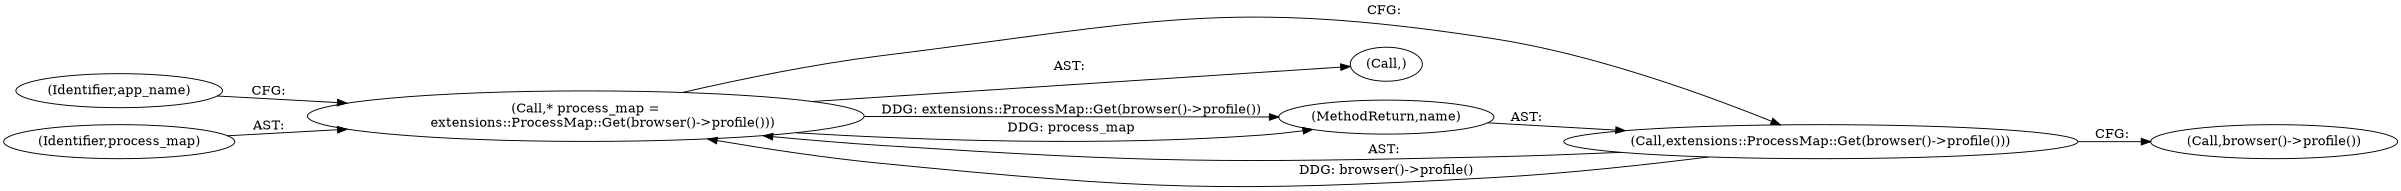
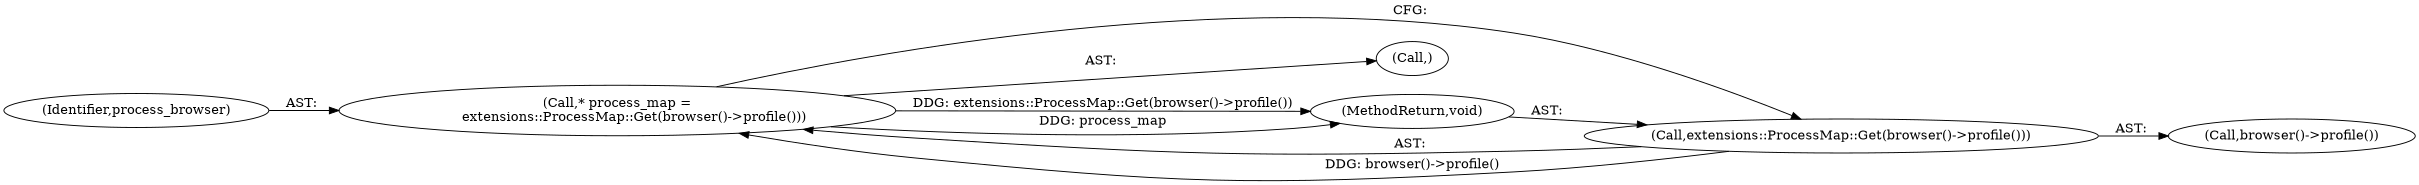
node "(Identifier,app_name)": removed
node "(MethodReturn,name)": label "(MethodReturn,name)" -> "(MethodReturn,void)"
edge "(Call,extensions::ProcessMap::Get(browser()->profile()))" -> "(Call,browser()->profile())": label "CFG: " -> "AST: "
node "(Identifier,process_map)": label "(Identifier,process_map)" -> "(Identifier,process_browser)"
